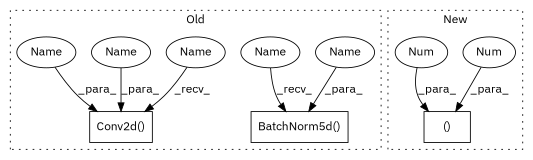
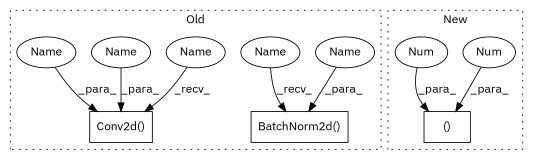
node "BatchNorm5d()": label "BatchNorm5d()" -> "BatchNorm2d()"
